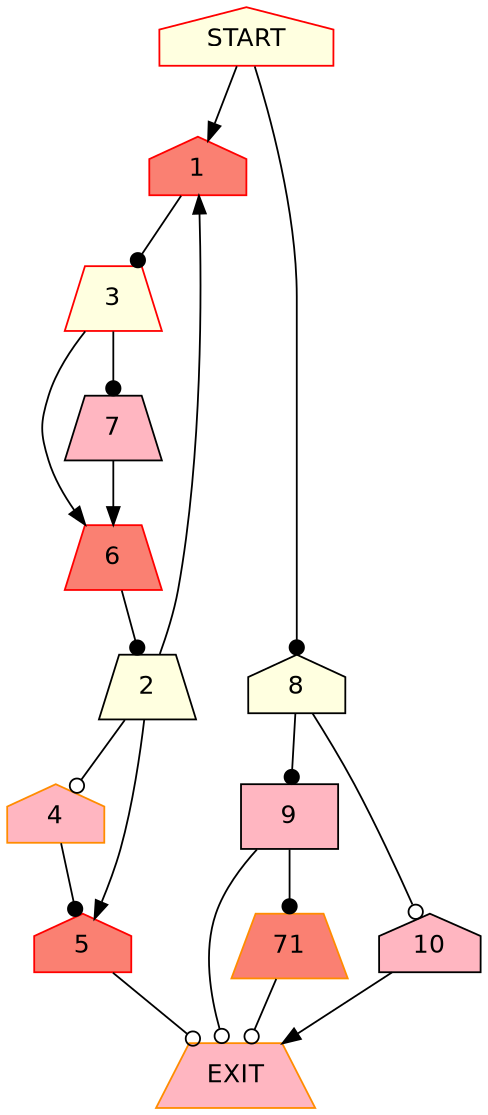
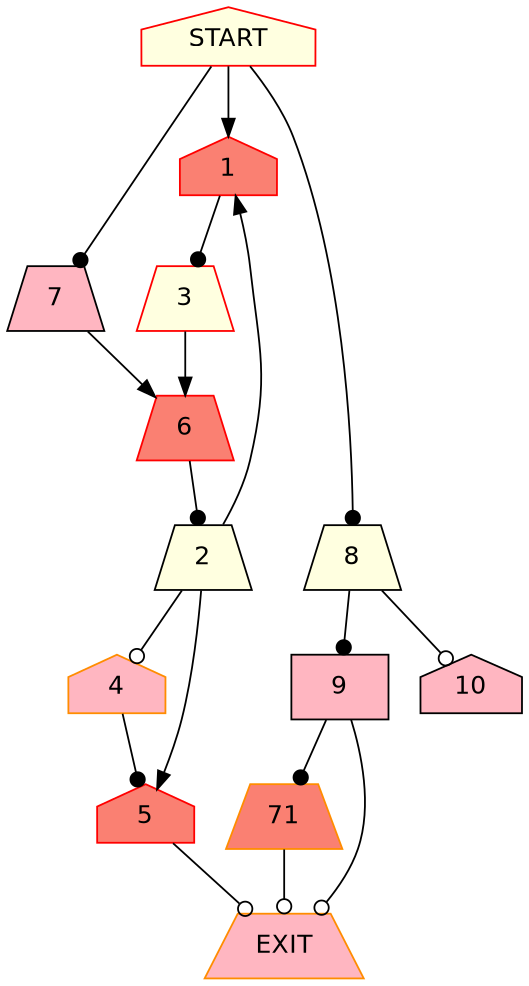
edge "3" -> "7": now "START" -> "7"
node "8": shape house -> trapezium
edge "10" -> "EXIT": removed
